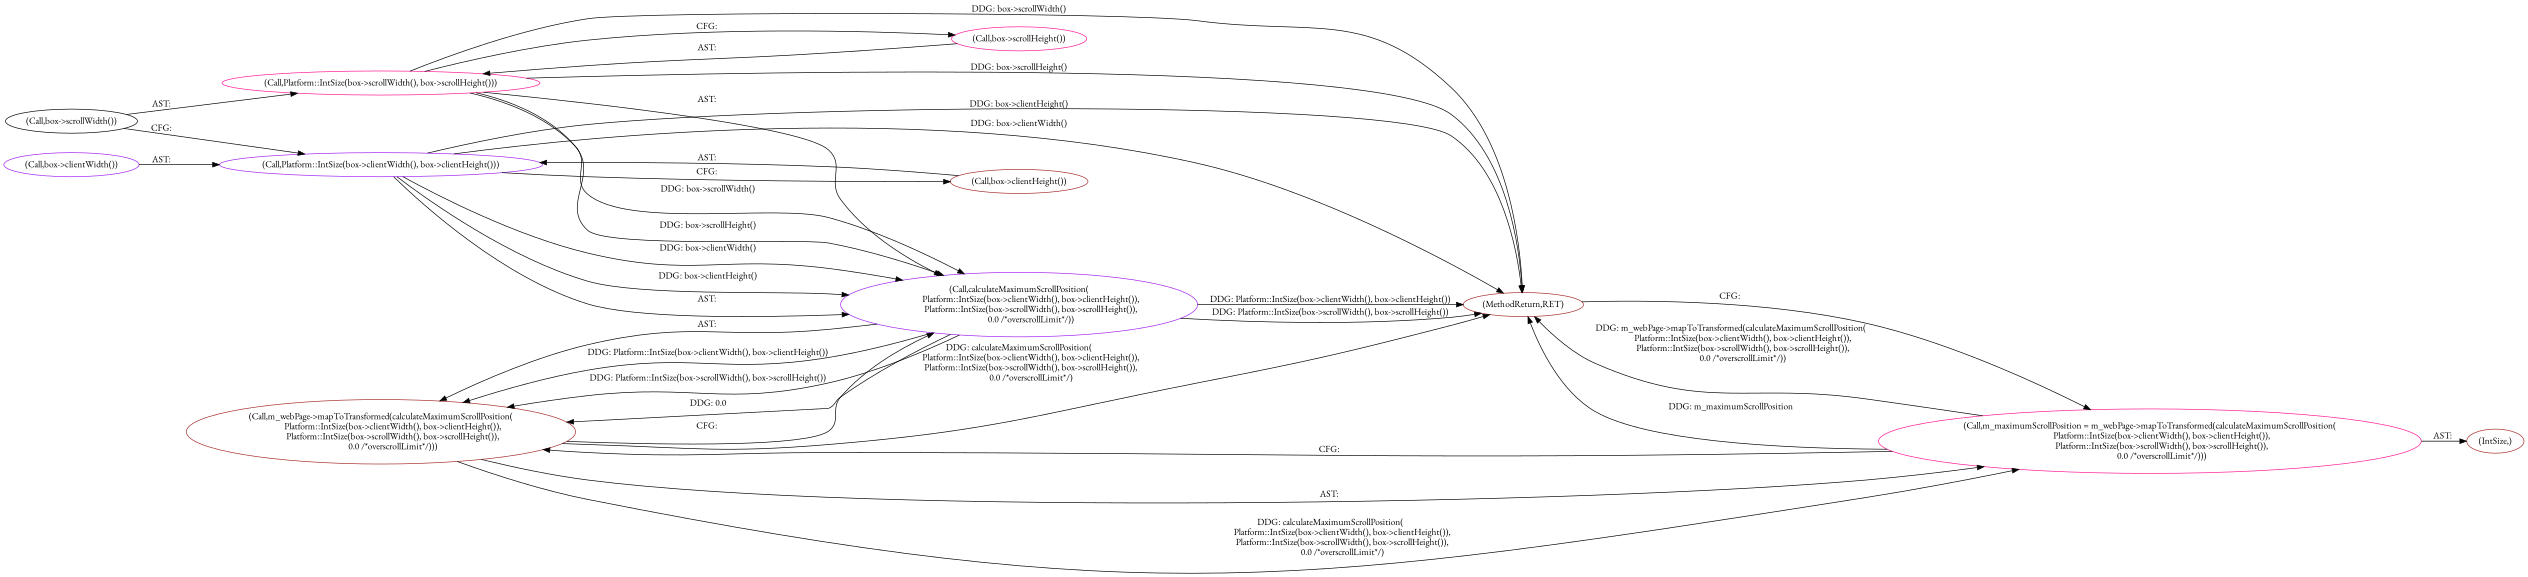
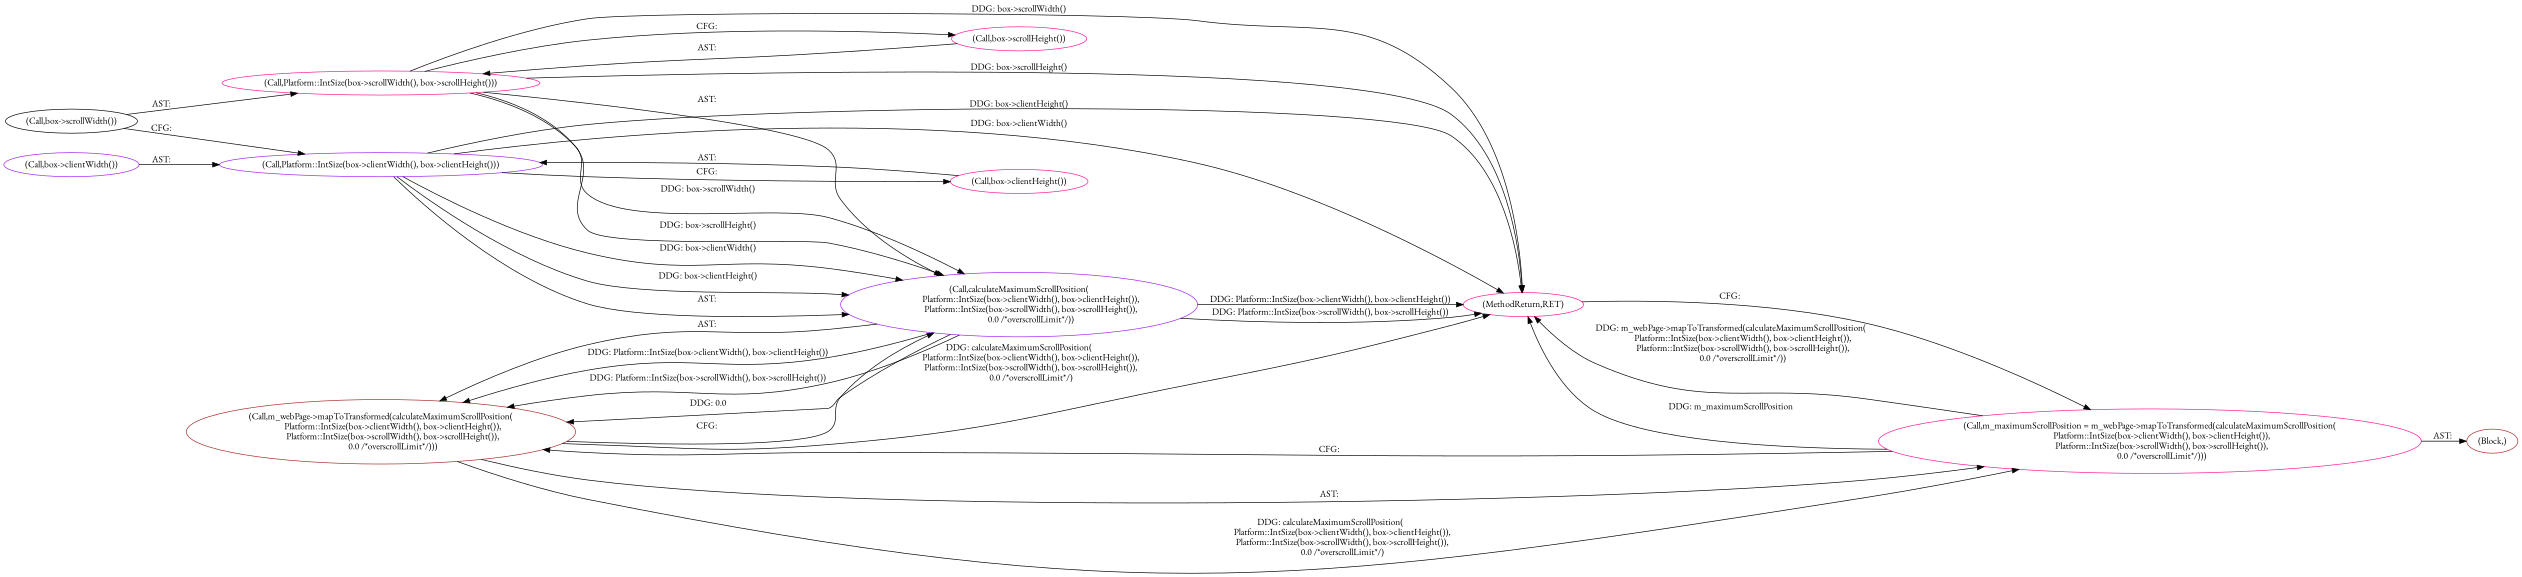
node "(Call,box->clientHeight())": color brown -> deeppink
node "(MethodReturn,RET)": color brown -> deeppink
node "(IntSize,)": label "(IntSize,)" -> "(Block,)"
